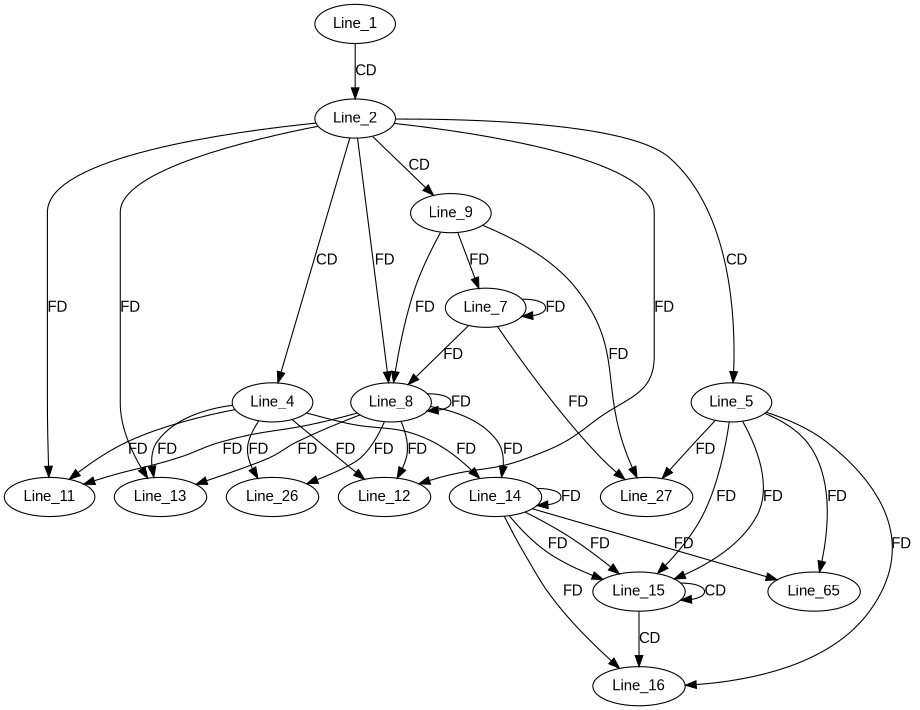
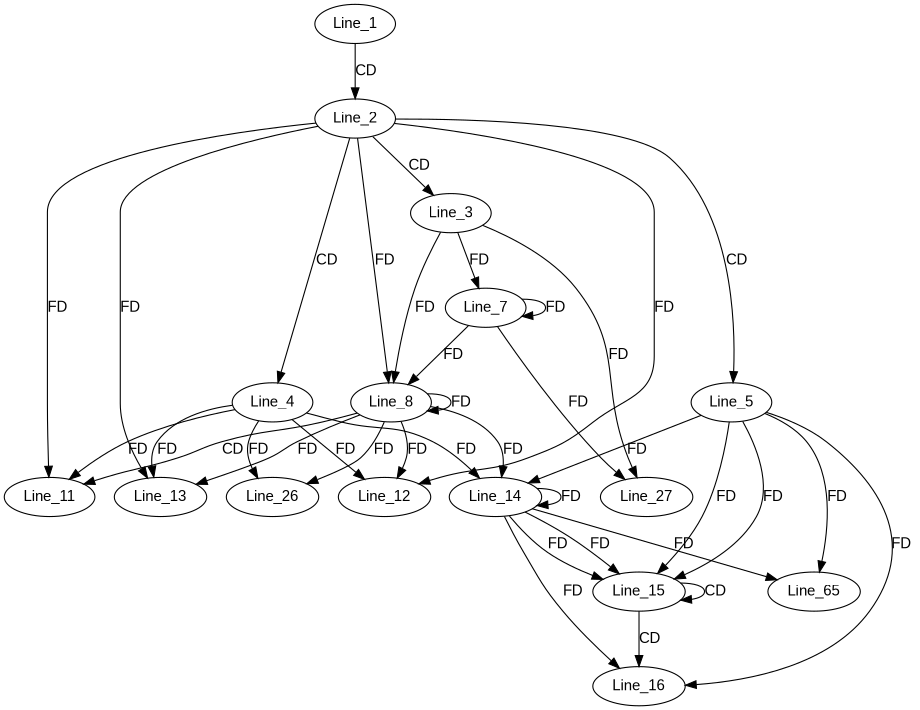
node "Line_9": label "Line_9" -> "Line_3"
edge "Line_5" -> "Line_27": now "Line_5" -> "Line_14"
edge "Line_8" -> "Line_11": label "FD" -> "CD"
